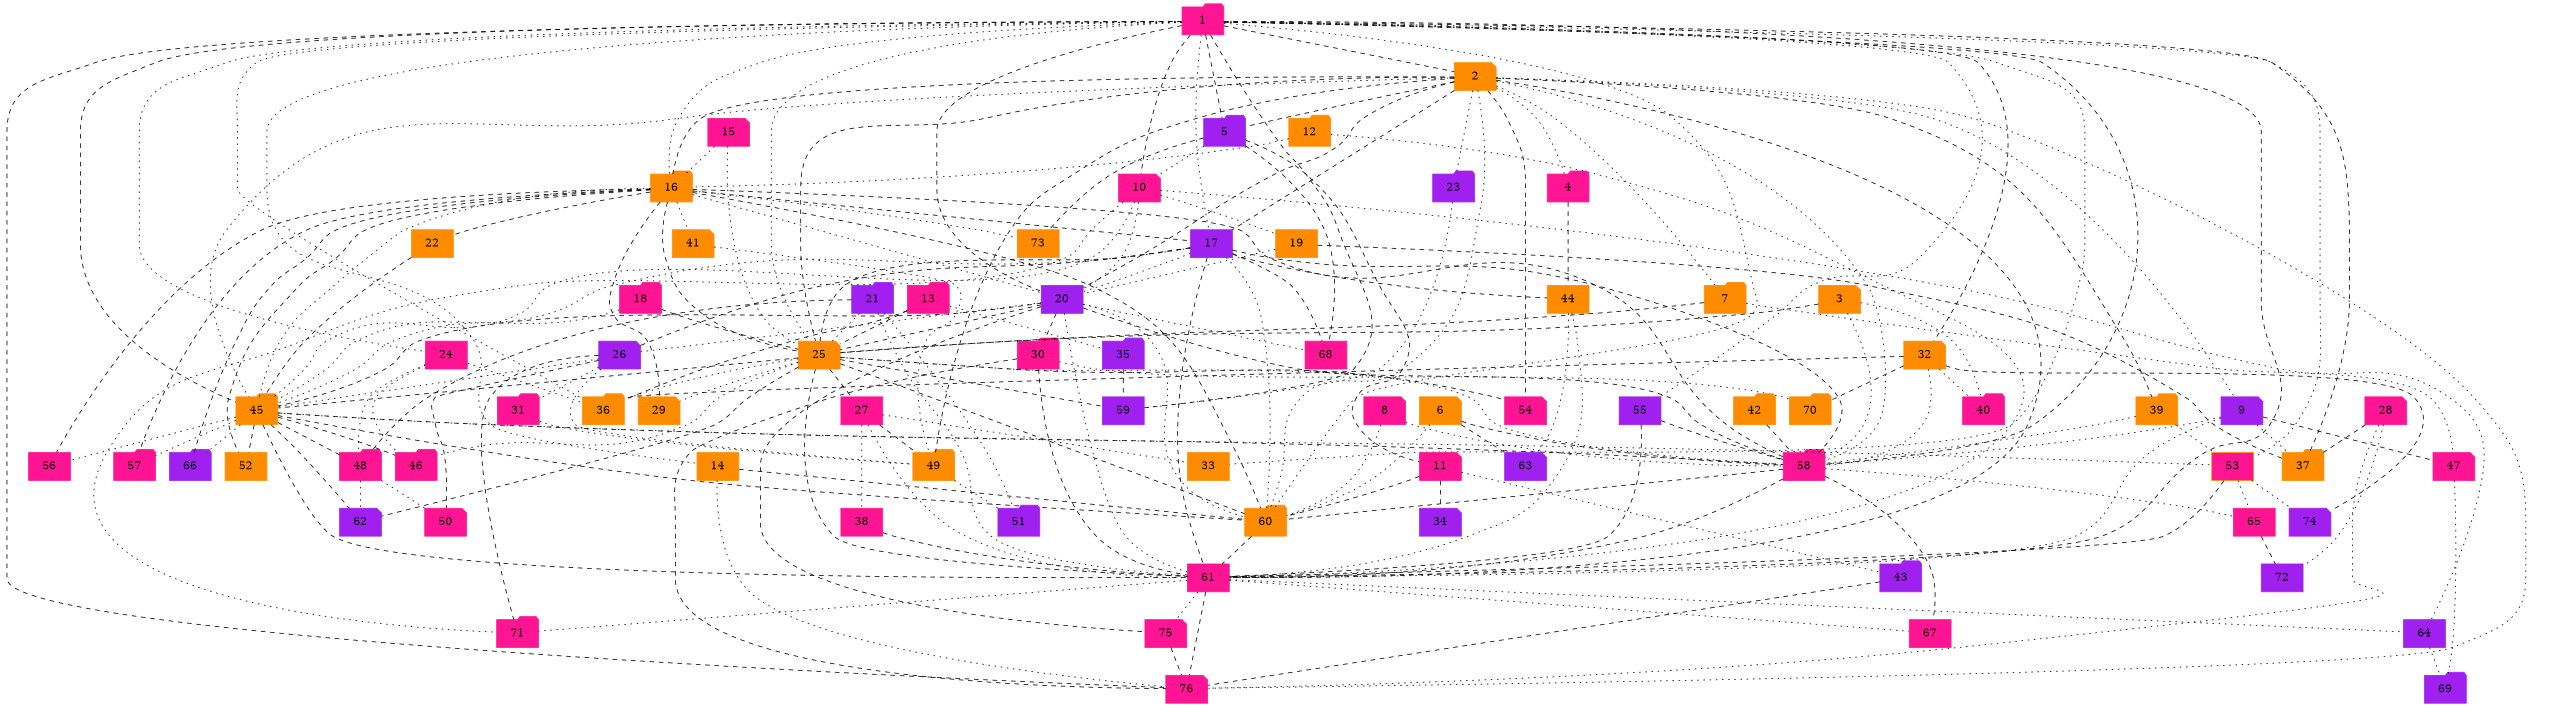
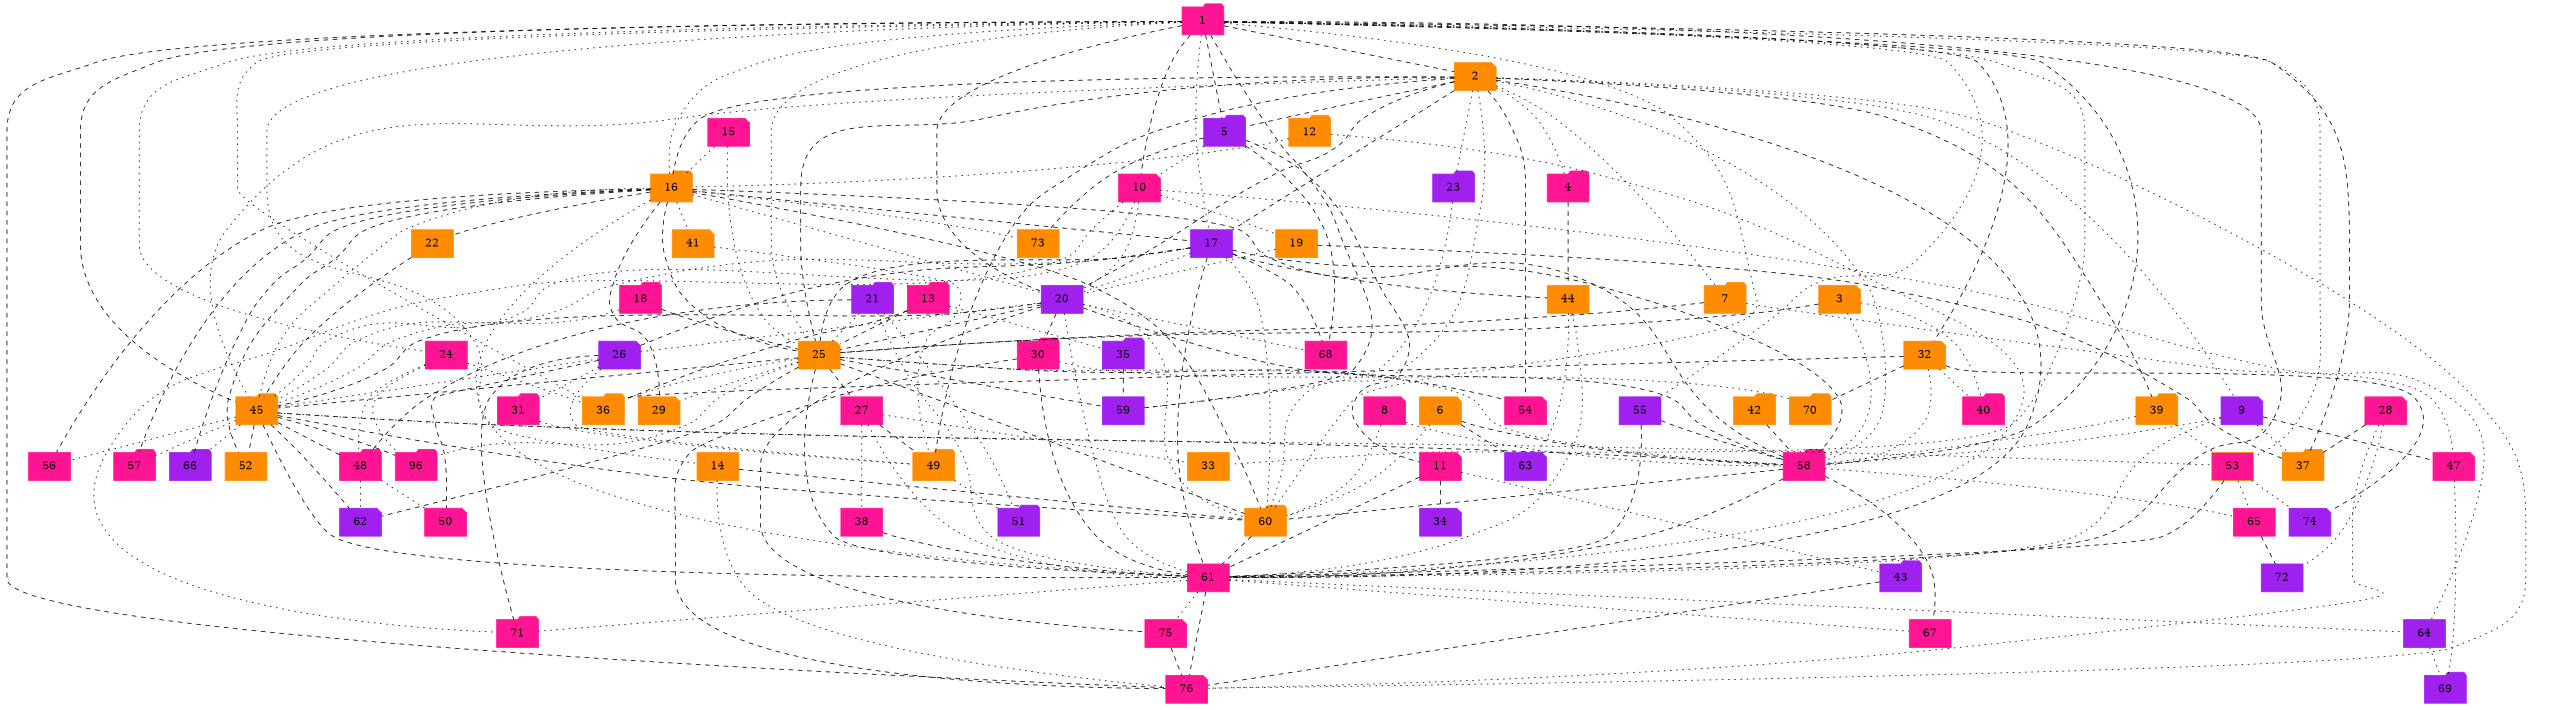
node "46": label "46" -> "96"
edge "11" -- "60": now "11" -- "61"
edge "16" -- "61": added
